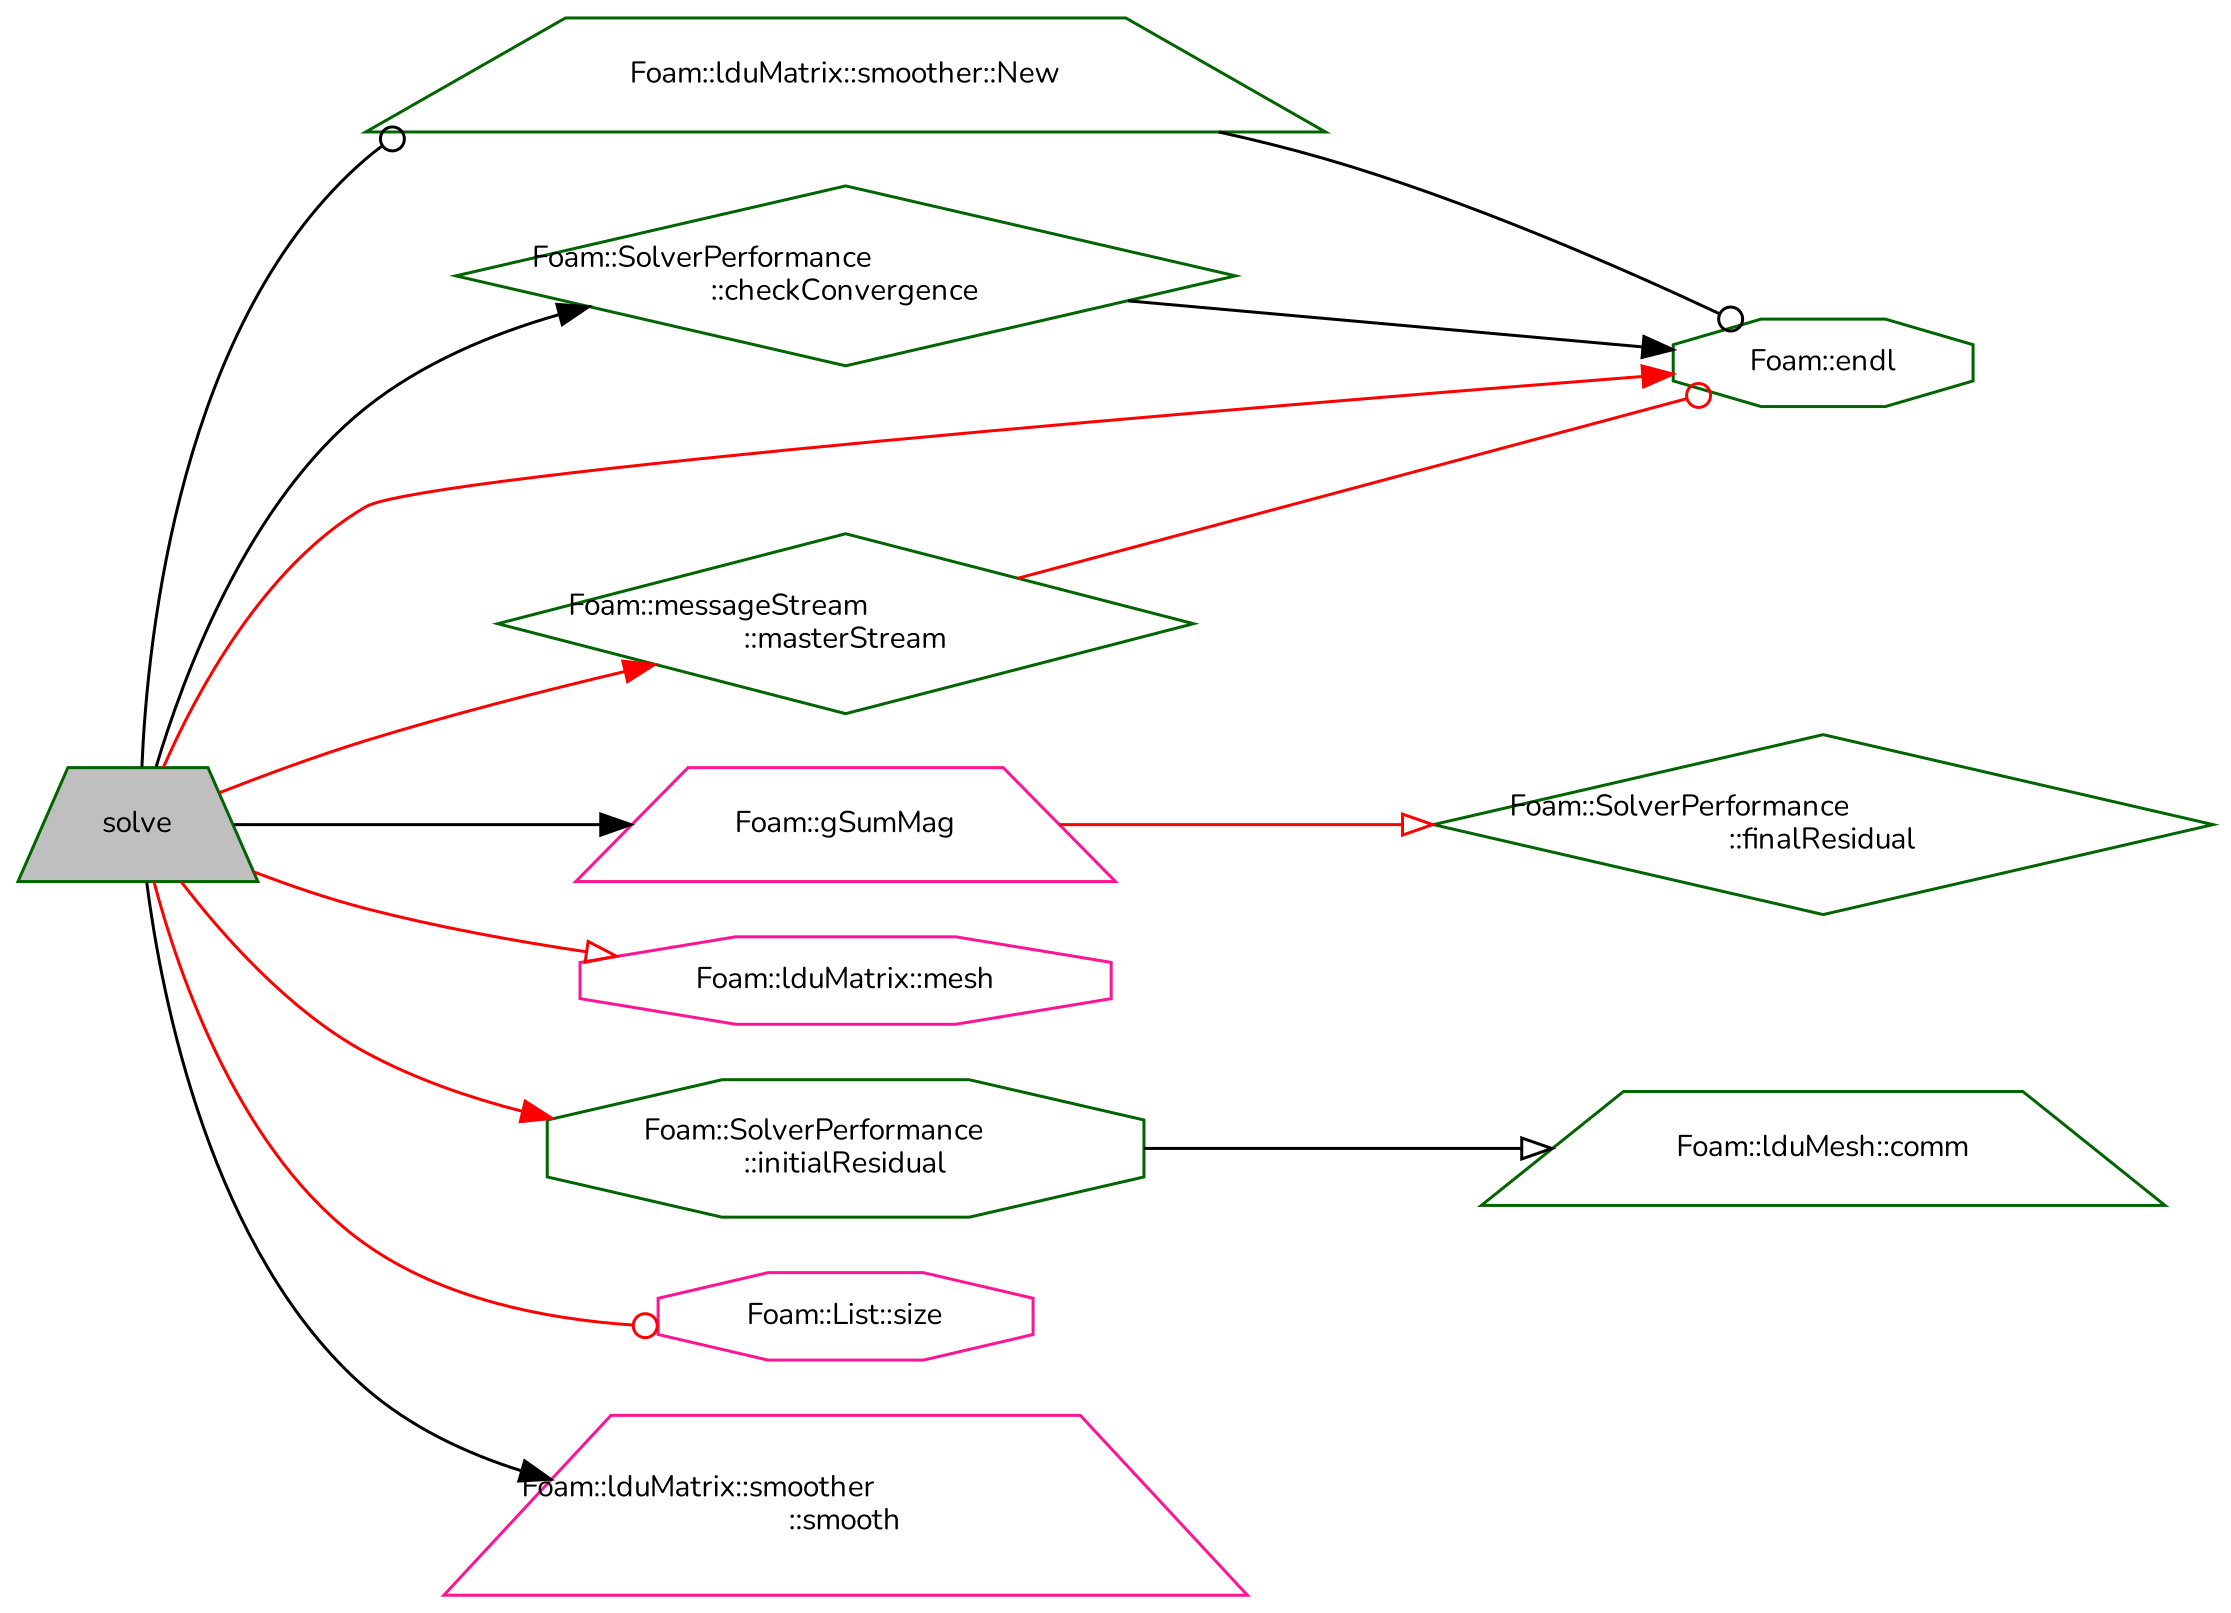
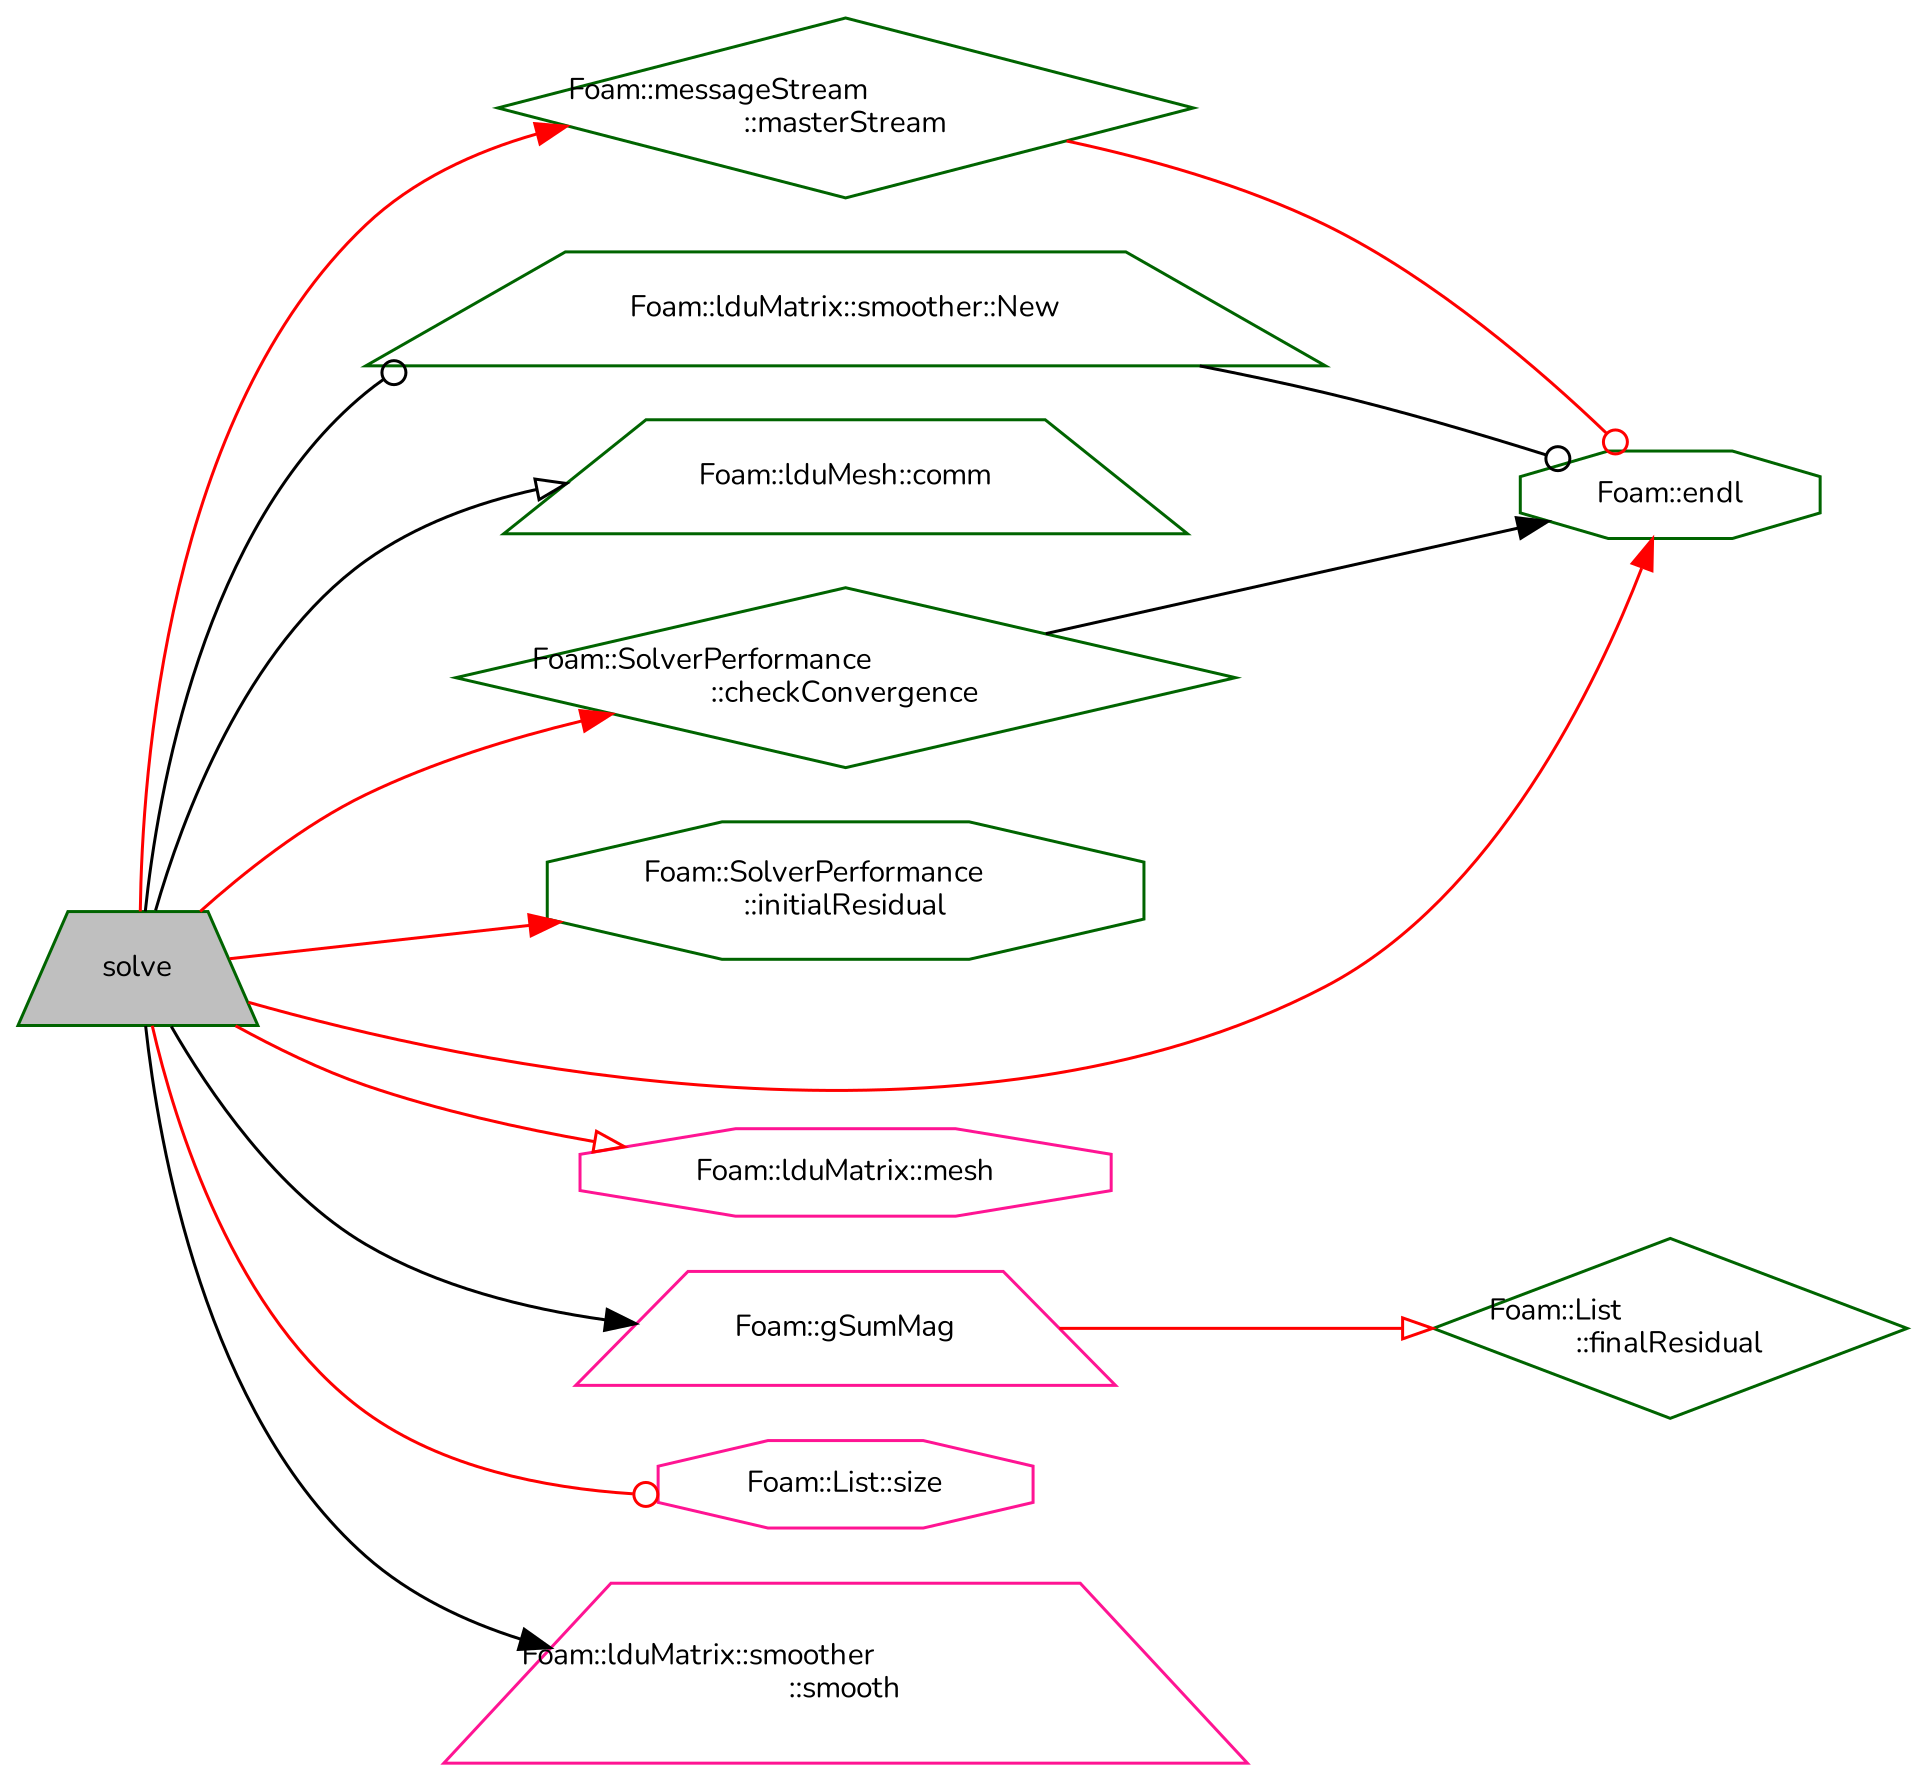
edge "solve" -> "Foam::SolverPerformance ::checkConvergence": color black -> red
node "Foam::SolverPerformance ::finalResidual": label "Foam::SolverPerformance ::finalResidual" -> "Foam::List ::finalResidual"
edge "Foam::SolverPerformance ::initialResidual" -> "Foam::lduMesh::comm": now "solve" -> "Foam::lduMesh::comm"
